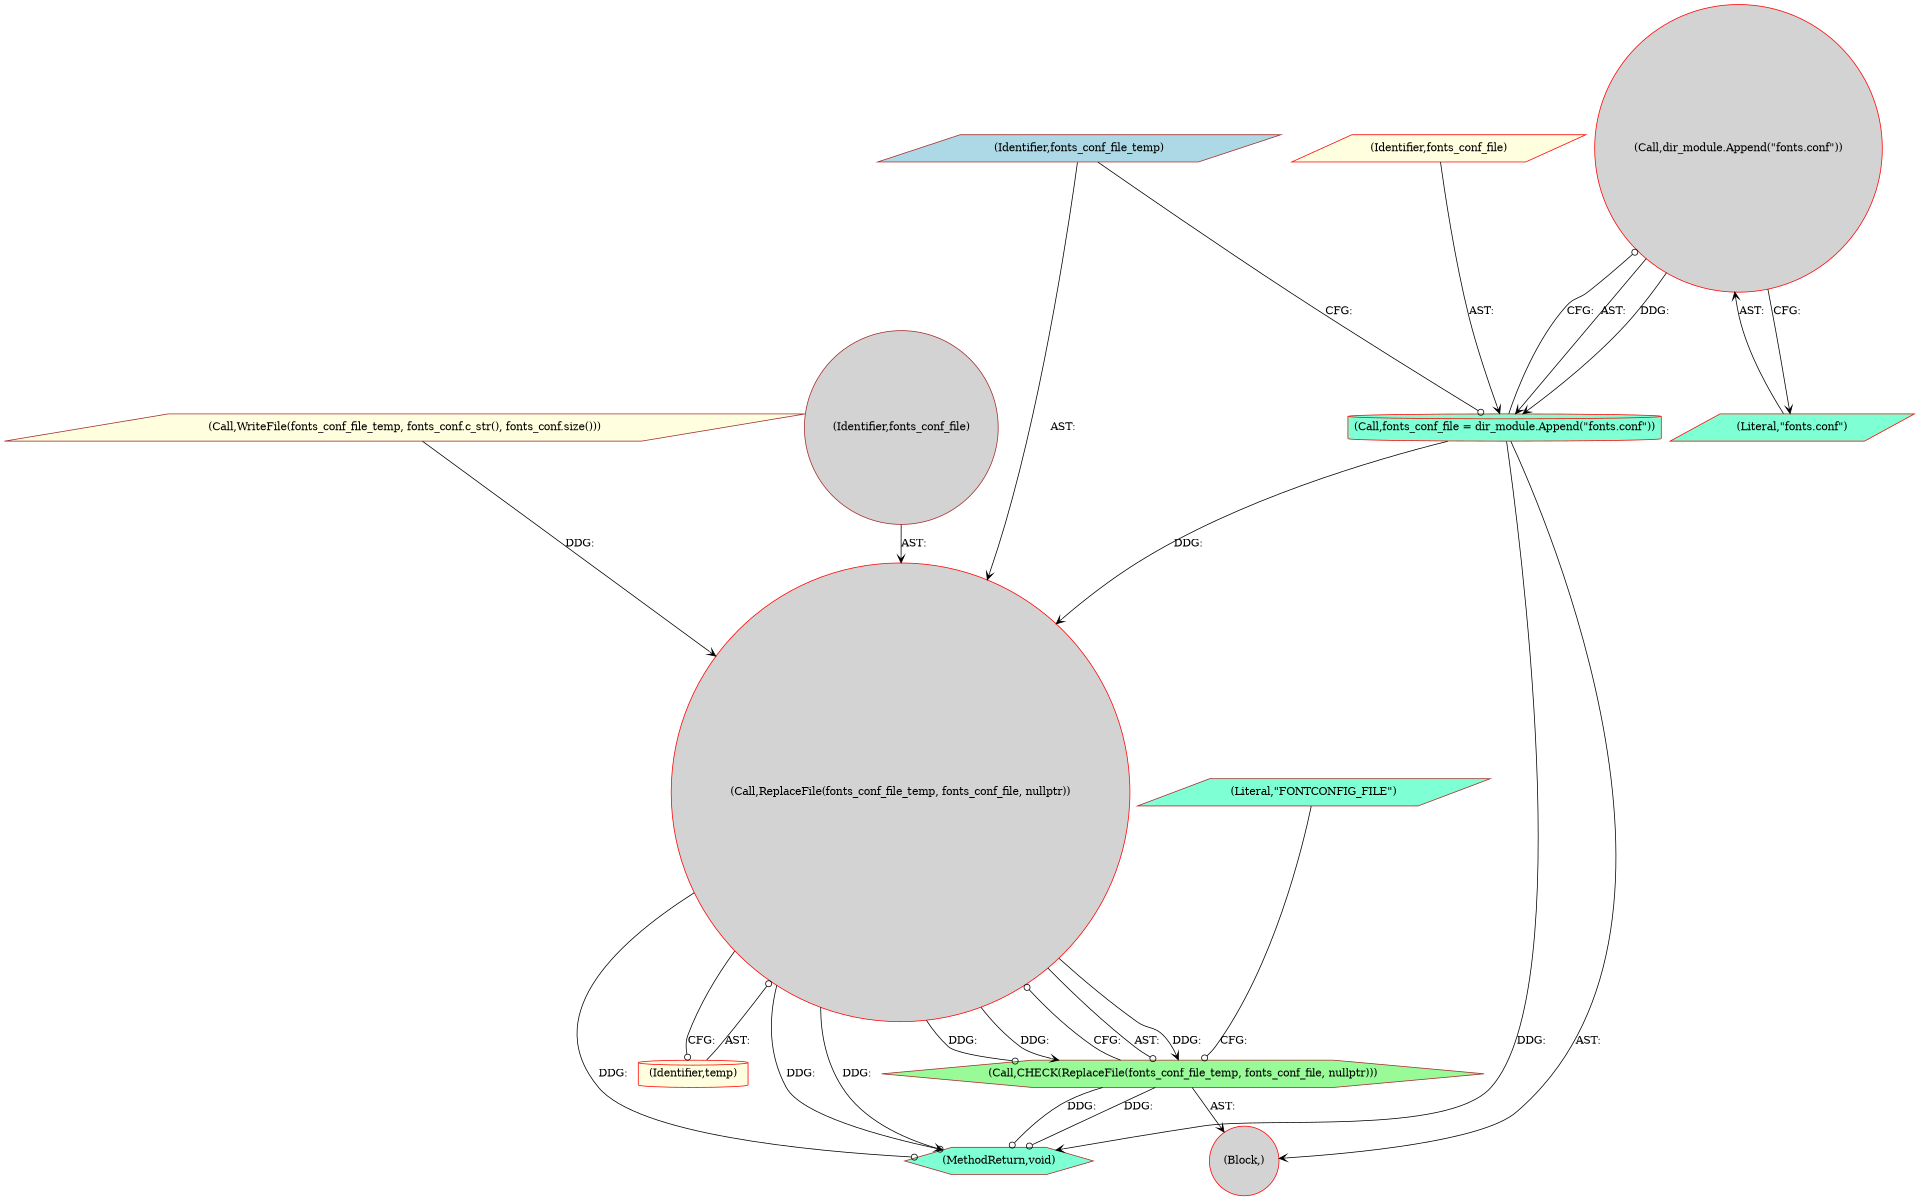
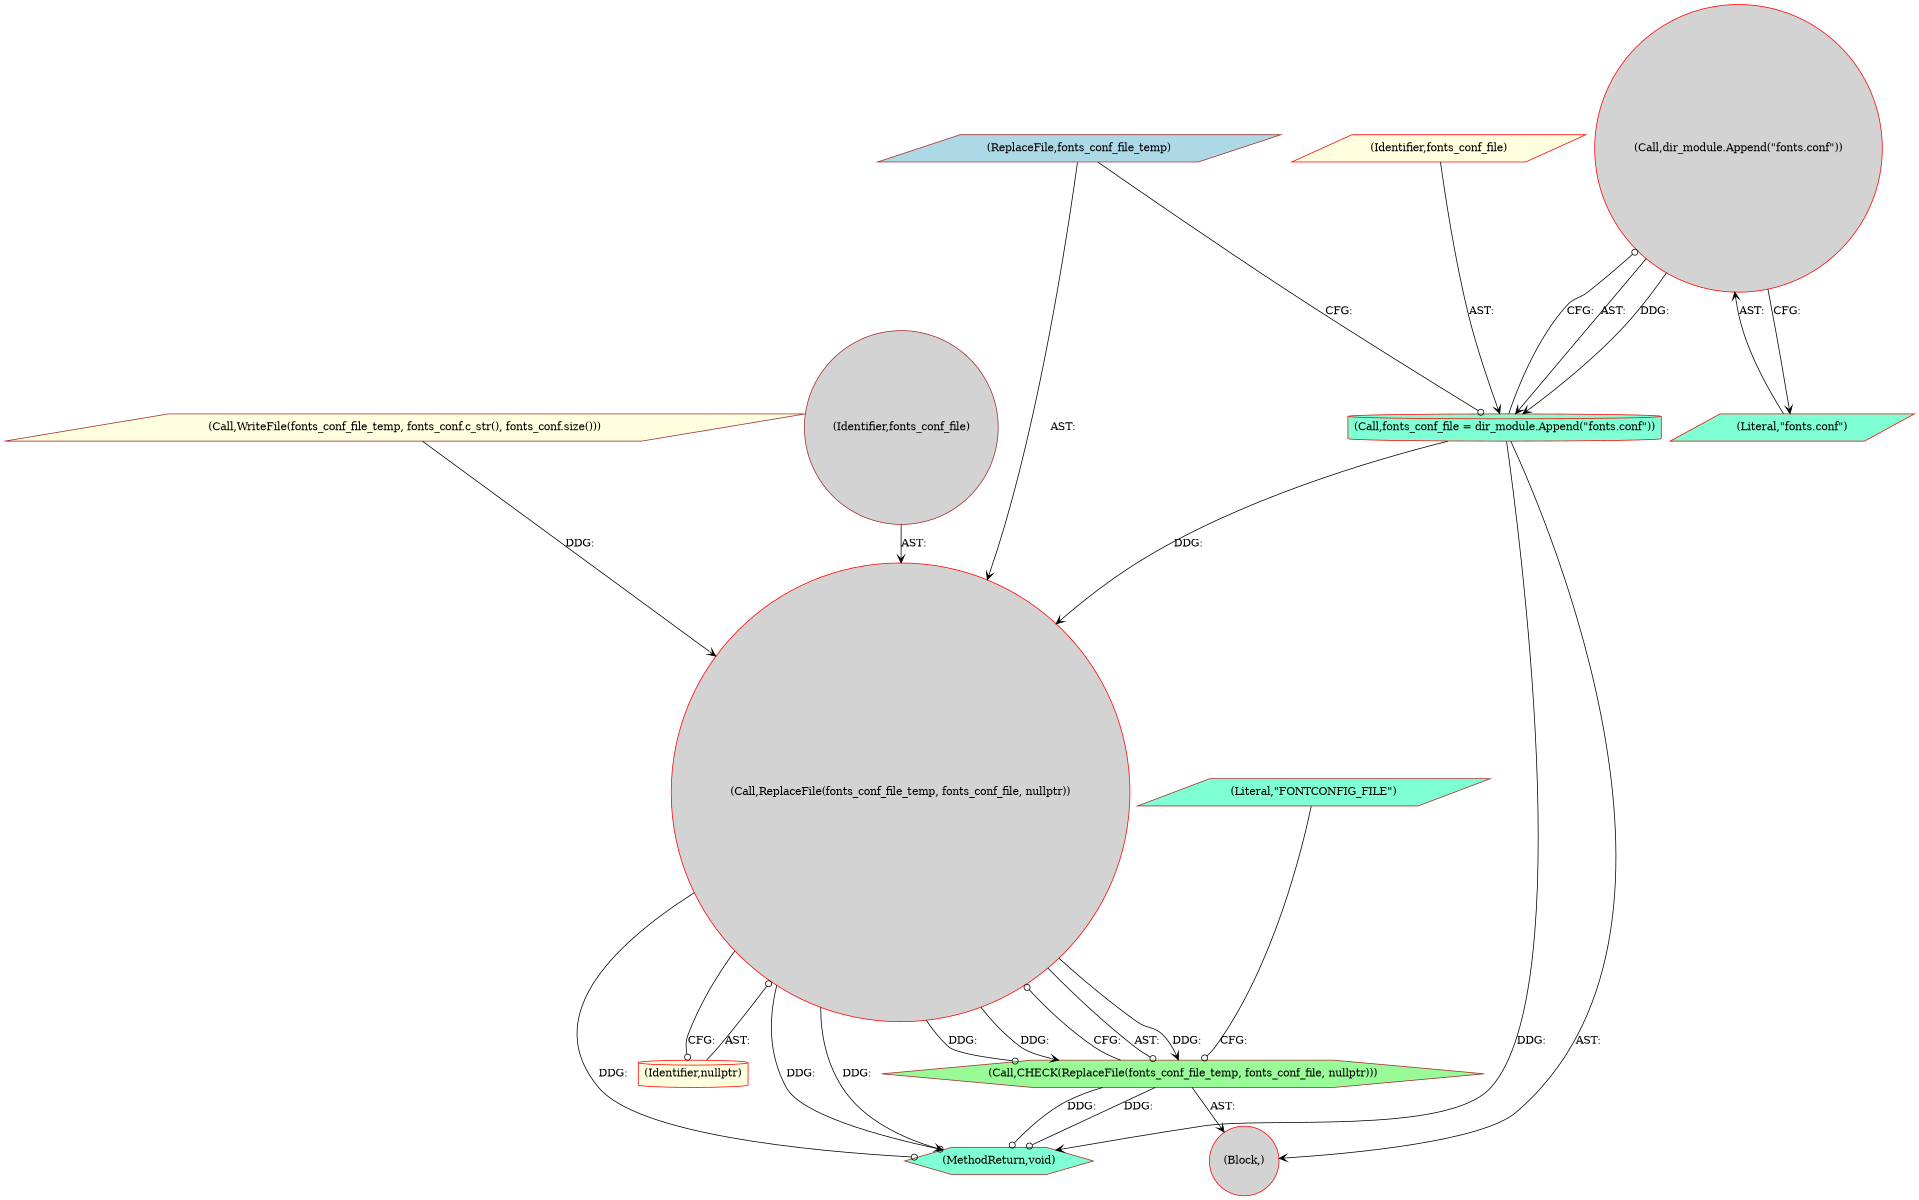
node "(Identifier,fonts_conf_file_temp)": label "(Identifier,fonts_conf_file_temp)" -> "(ReplaceFile,fonts_conf_file_temp)"
node "(Identifier,temp)": label "(Identifier,temp)" -> "(Identifier,nullptr)"
